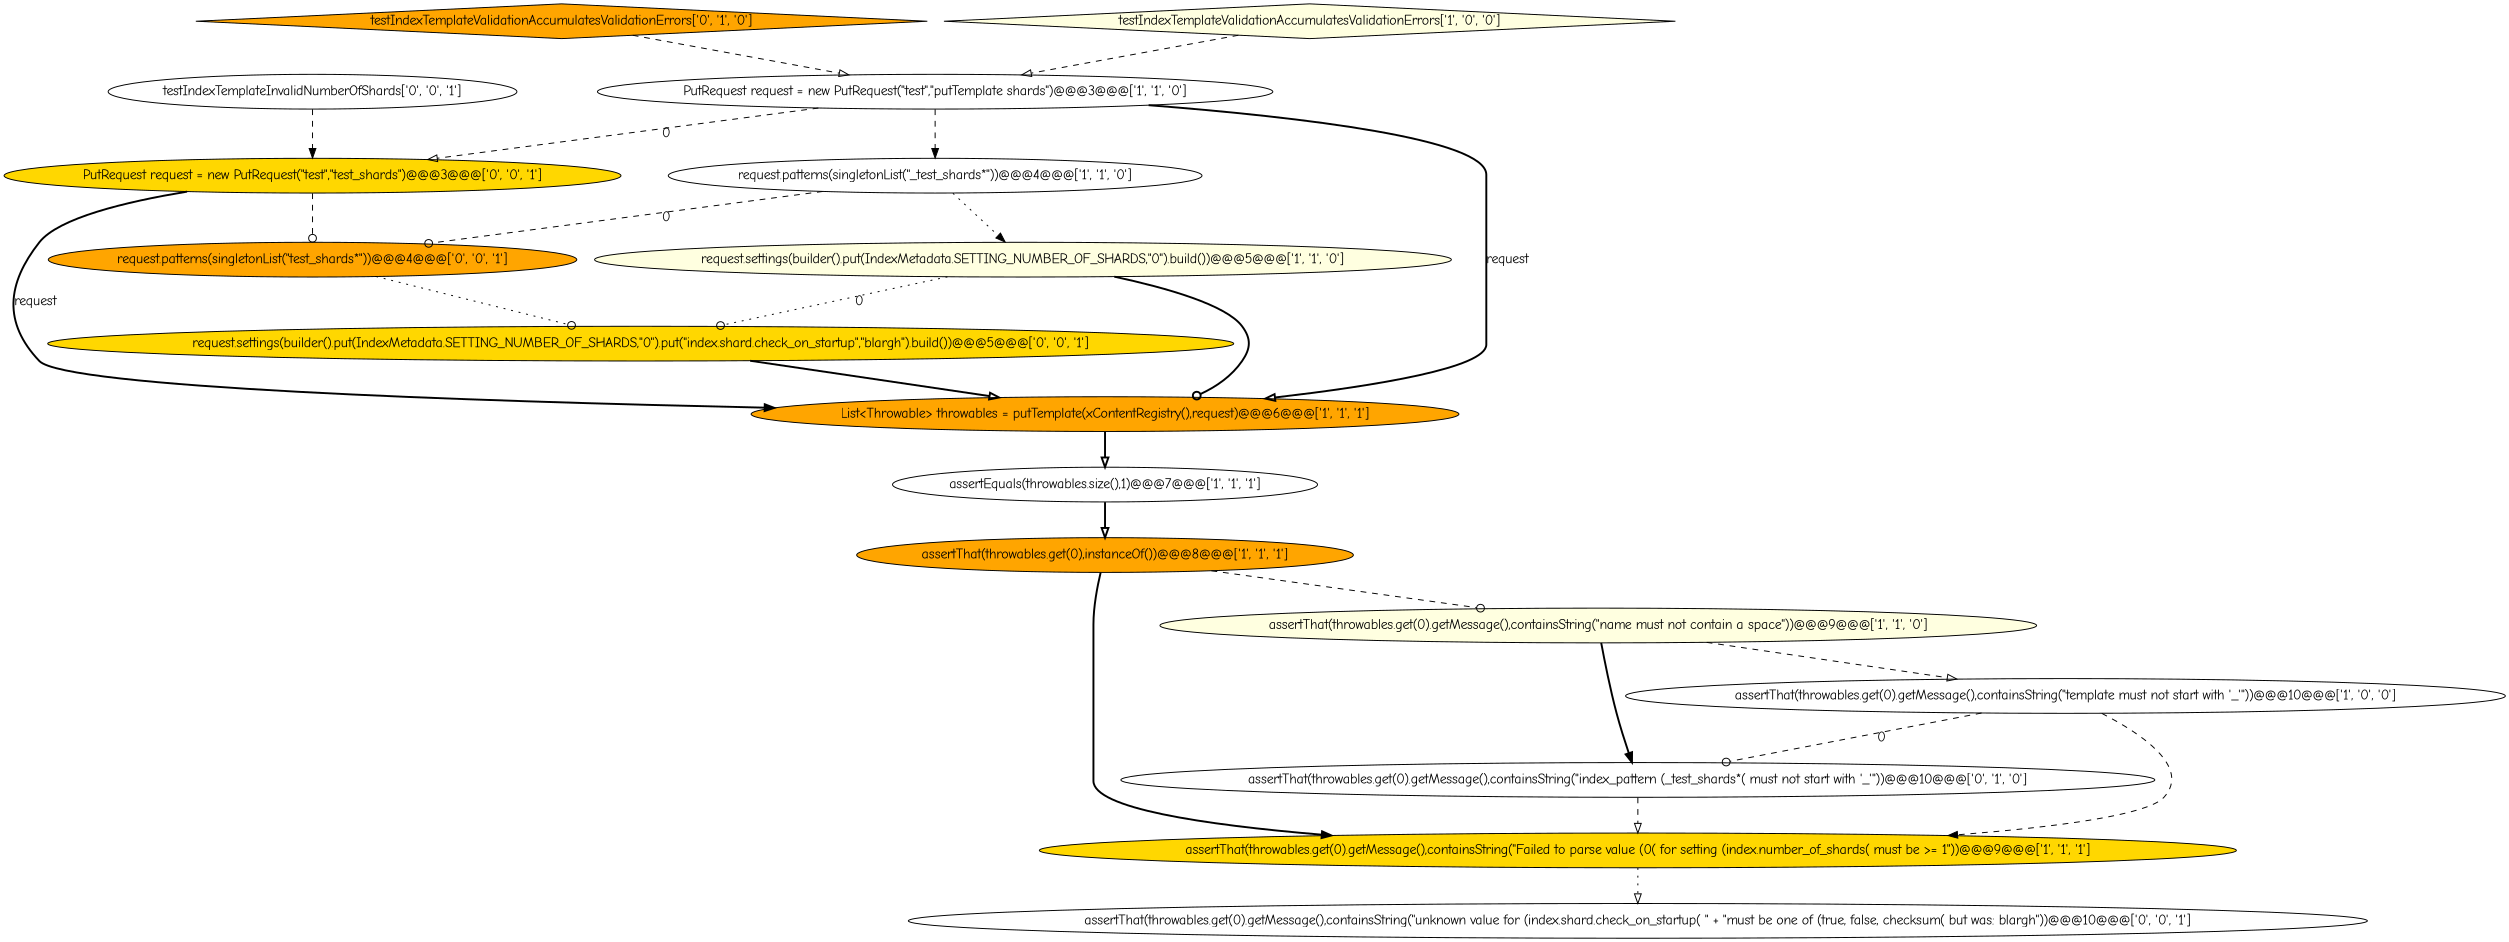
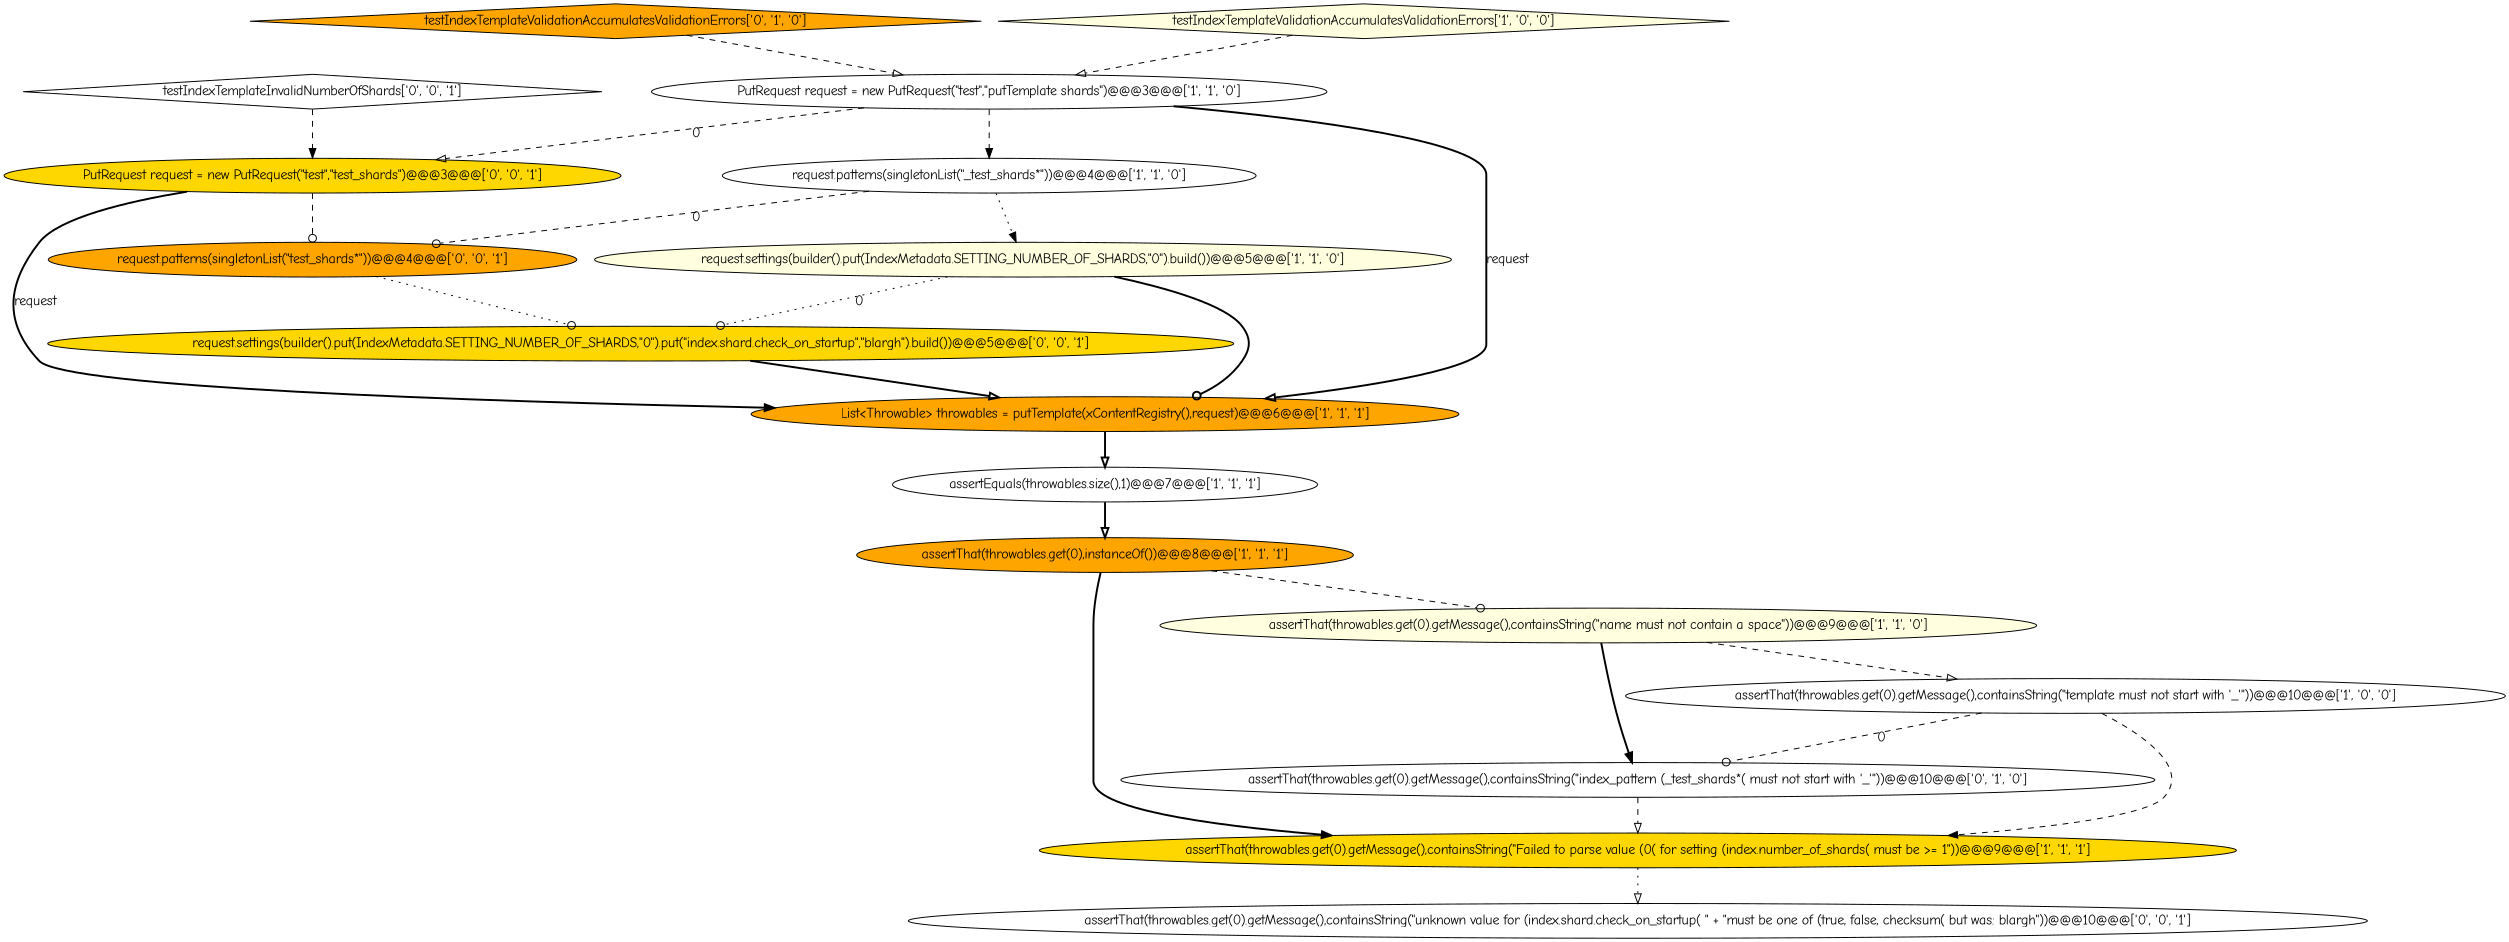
node "testIndexTemplateInvalidNumberOfShards['0', '0', '1']": shape ellipse -> diamond
